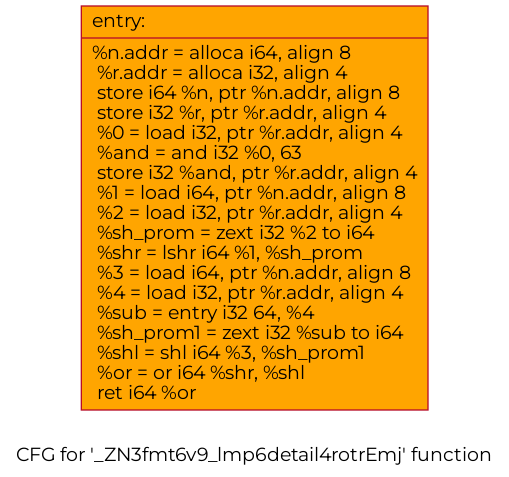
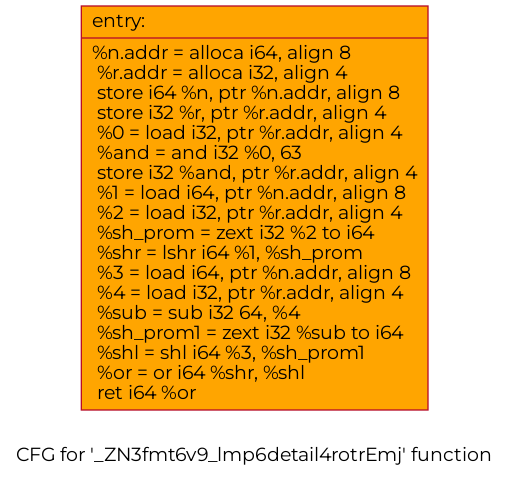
node "entry:": text "%sub = entry i32 64, %4" -> "%sub = sub i32 64, %4"
